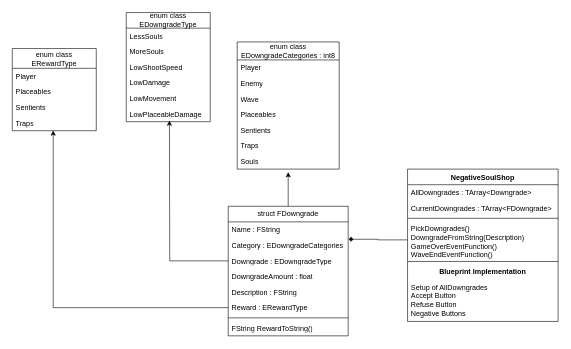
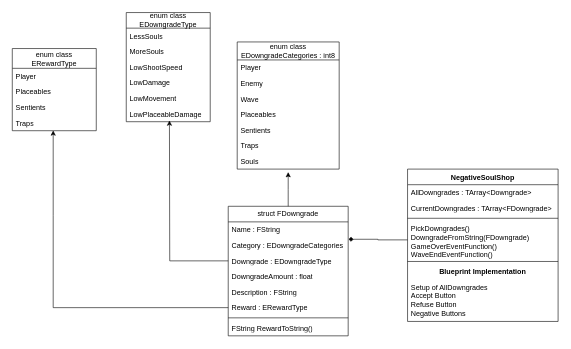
node "PickDowngrades() DowngradeFromString(Description) GameOverEventFunction() WaveEndEventFunction()": label "PickDowngrades() DowngradeFromString(Description) GameOverEventFunction() WaveEndEventFunction()" -> "PickDowngrades() DowngradeFromString(FDowngrade) GameOverEventFunction() WaveEndEventFunction()"
